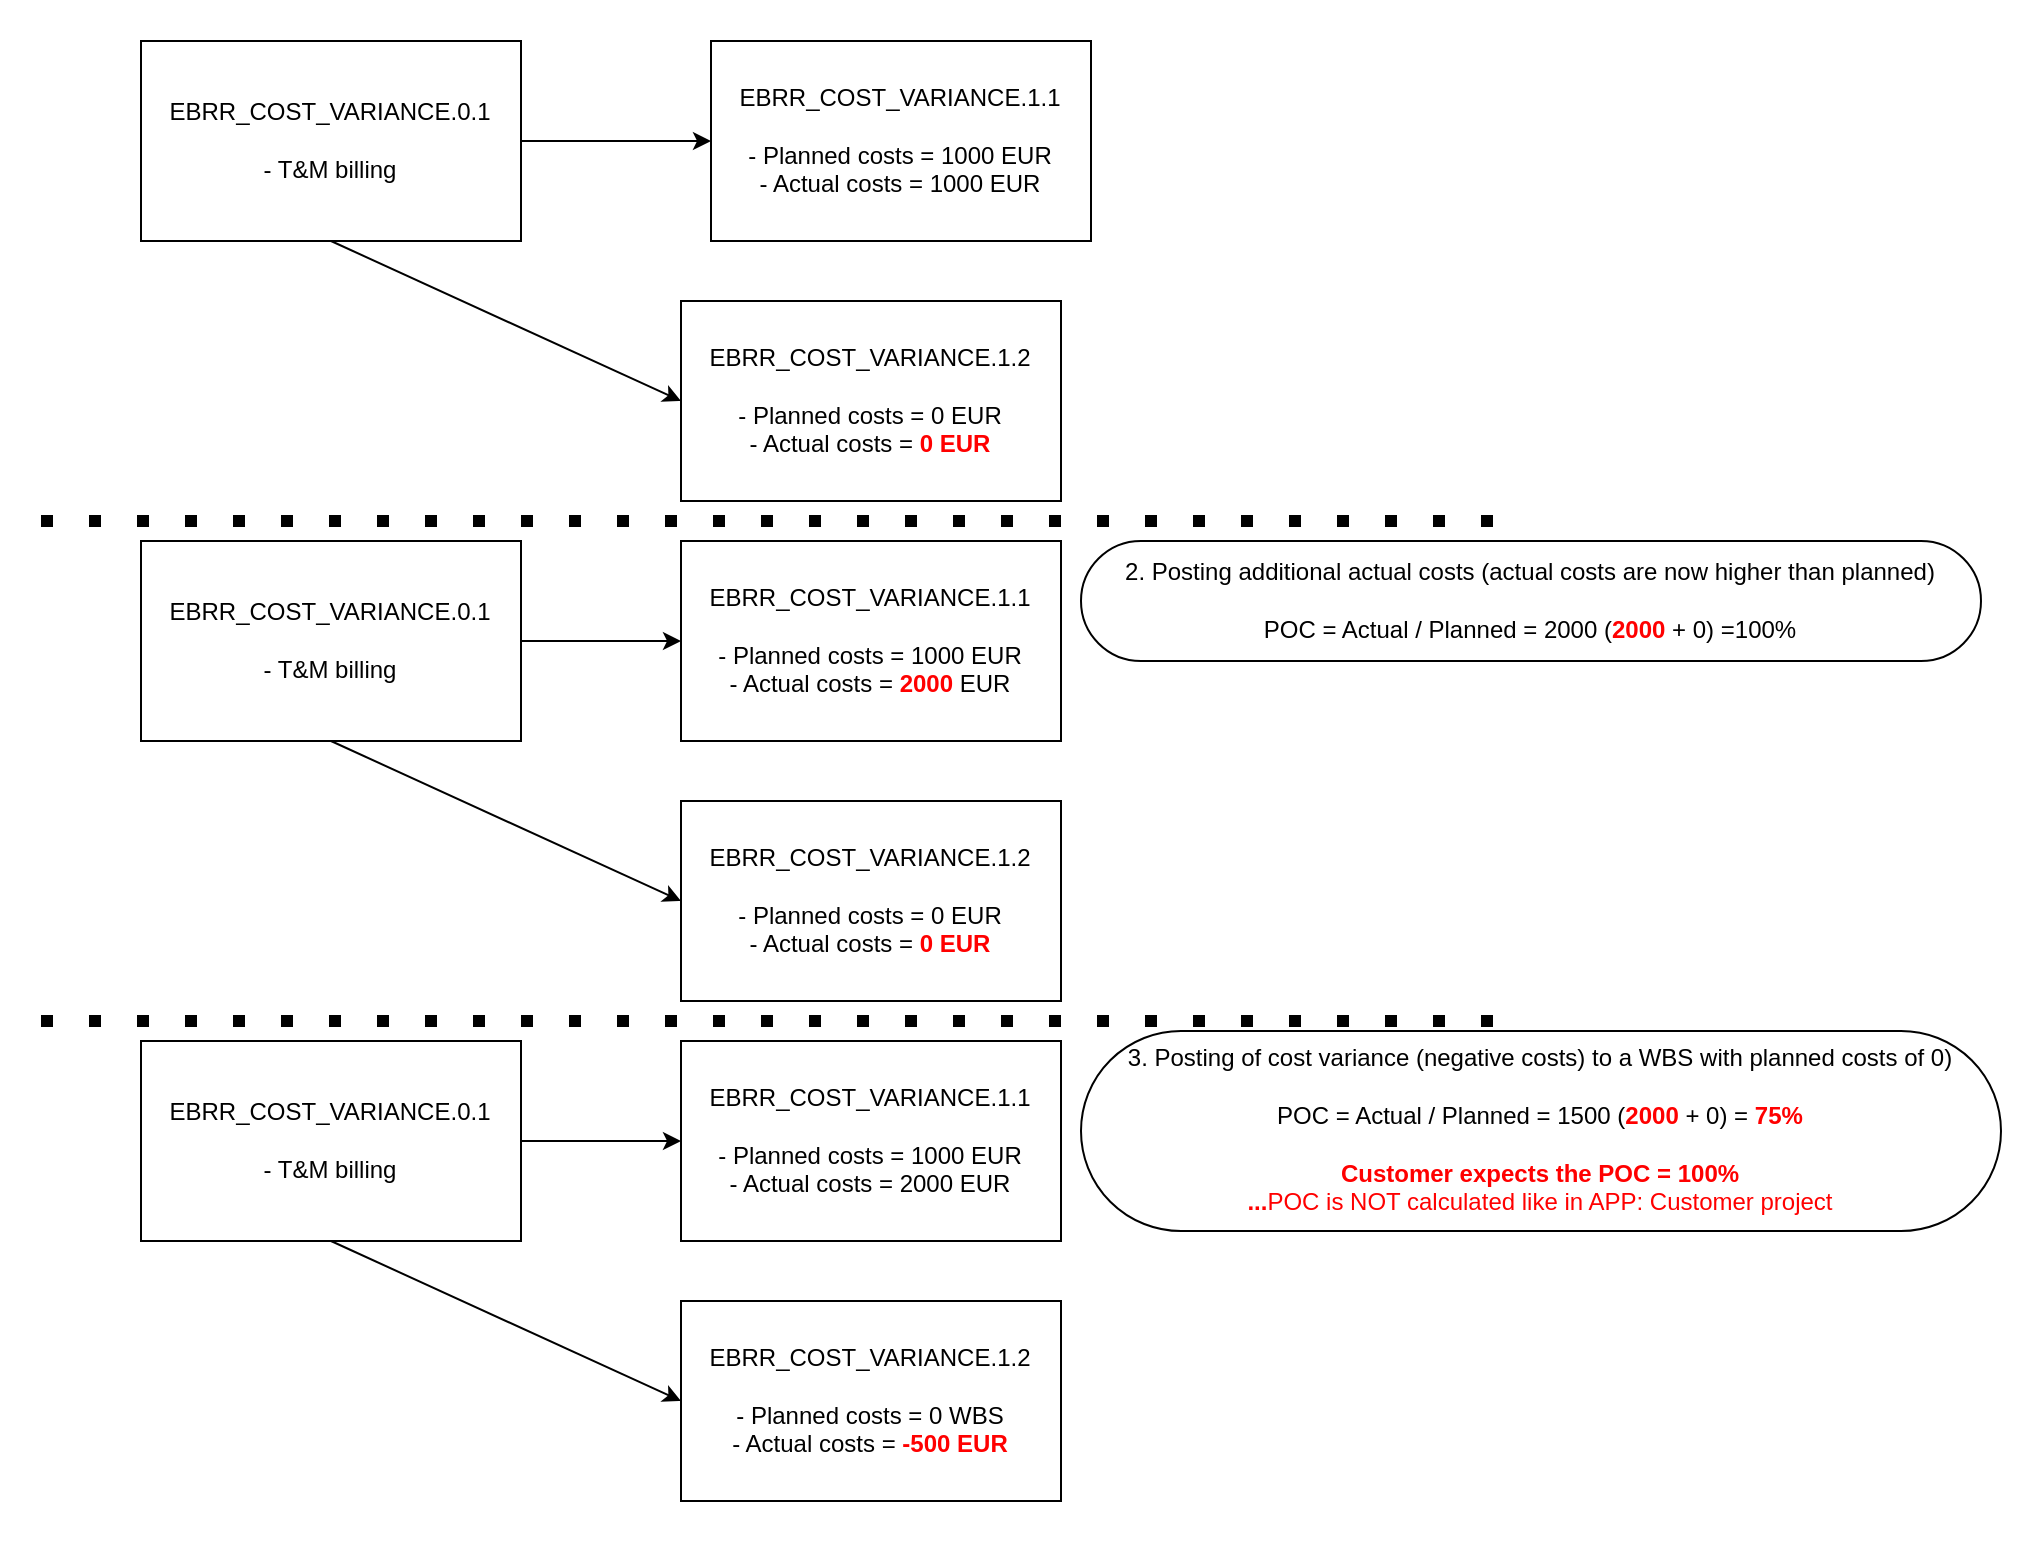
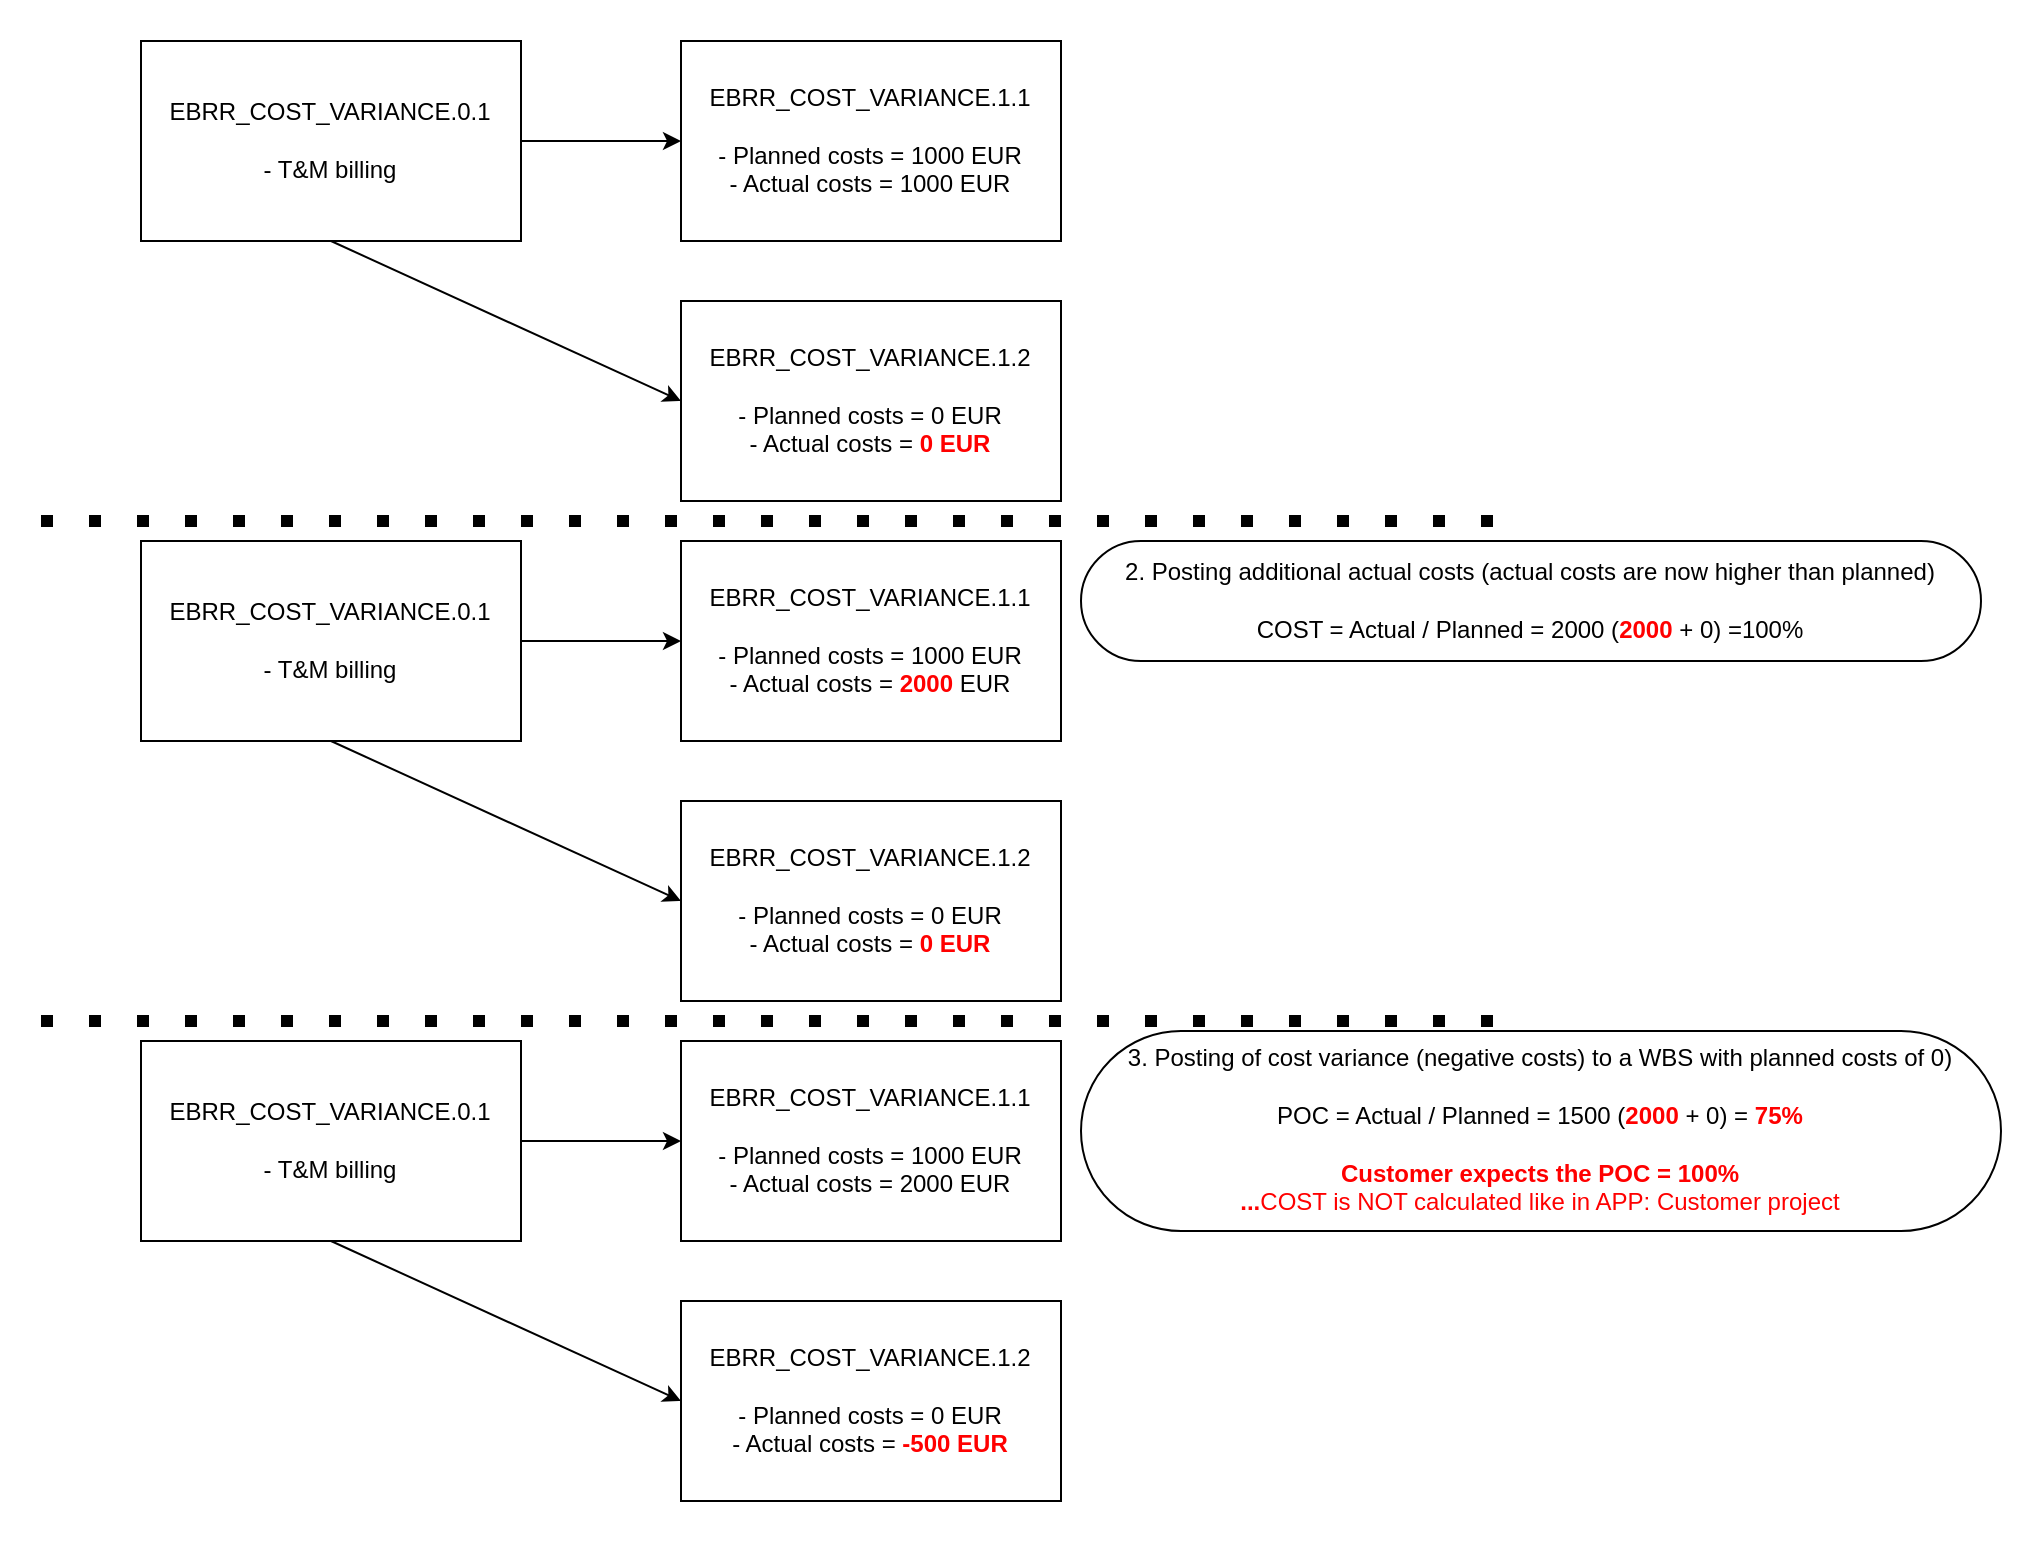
node "EBRR_COST_VARIANCE.1.1 - Planned costs = 1000 EUR - Actual costs = 1000 EUR": moved (901, 141) -> (871, 141)
node "2. Posting additional actual costs (actual costs are now higher than planned) POC = Actual / Planned = 2000 (2000 + 0) =100%": label "2. Posting additional actual costs (actual costs are now higher than planned) POC = Actual / Planned = 2000 (2000 + 0) =100%" -> "2. Posting additional actual costs (actual costs are now higher than planned) COST = Actual / Planned = 2000 (2000 + 0) =100%"
node "3. Posting of cost variance (negative costs) to a WBS with planned costs of 0) POC = Actual / Planned = 1500 (2000 + 0) = 75% Customer expects the POC = 100% ...POC is NOT calculated like in APP: Customer project": label "3. Posting of cost variance (negative costs) to a WBS with planned costs of 0) POC = Actual / Planned = 1500 (2000 + 0) = 75% Customer expects the POC = 100% ...POC is NOT calculated like in APP: Customer project" -> "3. Posting of cost variance (negative costs) to a WBS with planned costs of 0) POC = Actual / Planned = 1500 (2000 + 0) = 75% Customer expects the POC = 100% ...COST is NOT calculated like in APP: Customer project"
node "EBRR_COST_VARIANCE.1.2 - Planned costs = 0 WBS - Actual costs = -500 EUR": label "EBRR_COST_VARIANCE.1.2 - Planned costs = 0 WBS - Actual costs = -500 EUR" -> "EBRR_COST_VARIANCE.1.2 - Planned costs = 0 EUR - Actual costs = -500 EUR"
